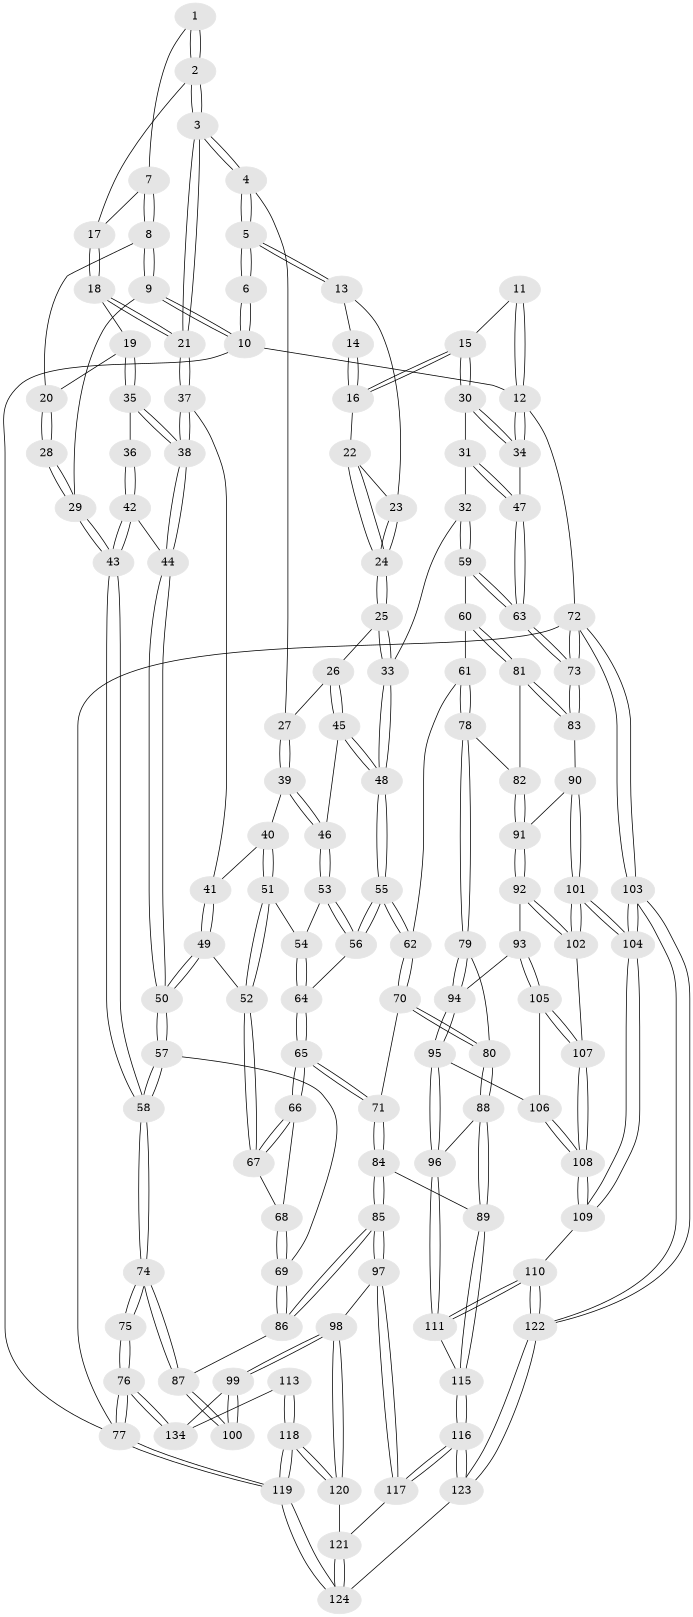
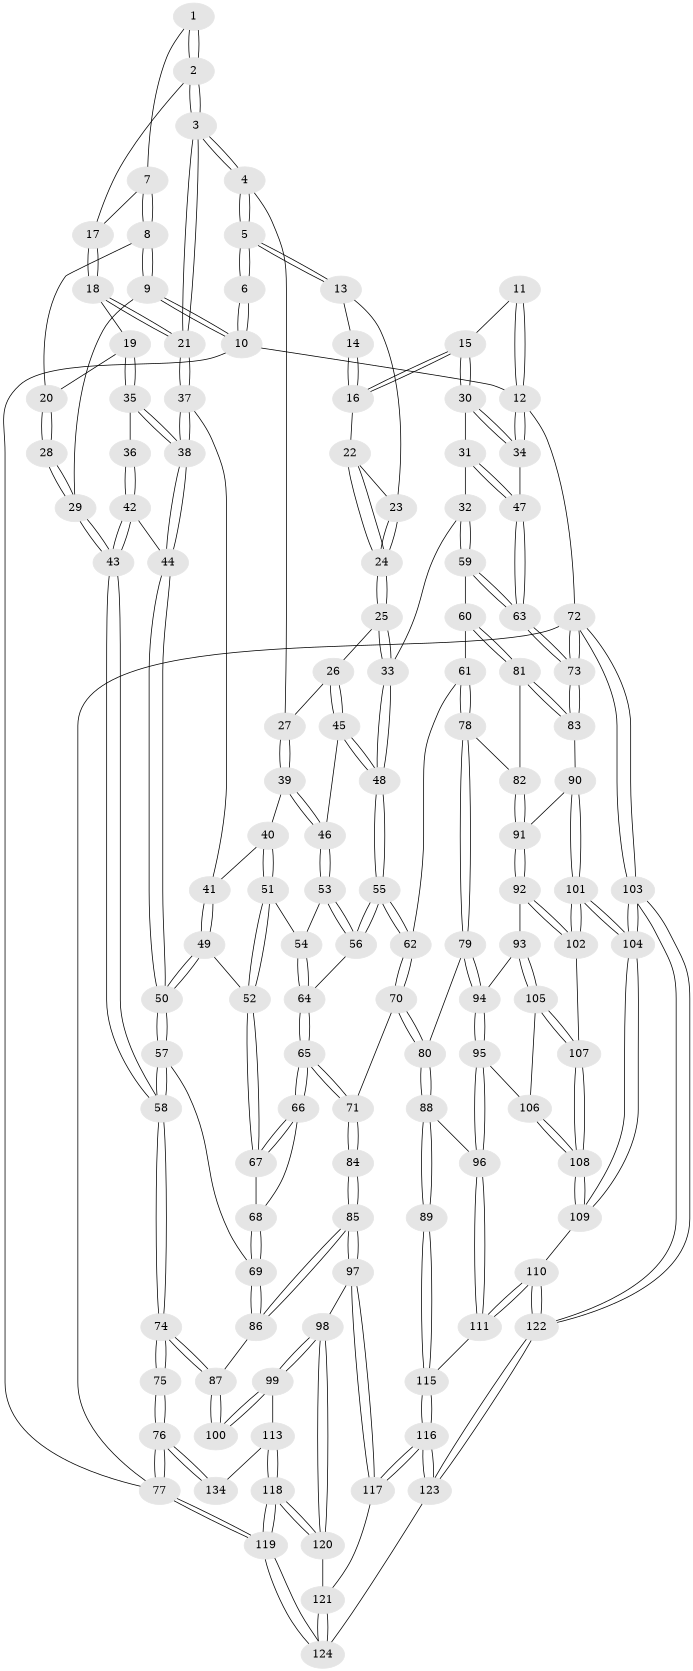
edge "84" -- "89": removed
edge "99" -- "134": now "99" -- "113"
